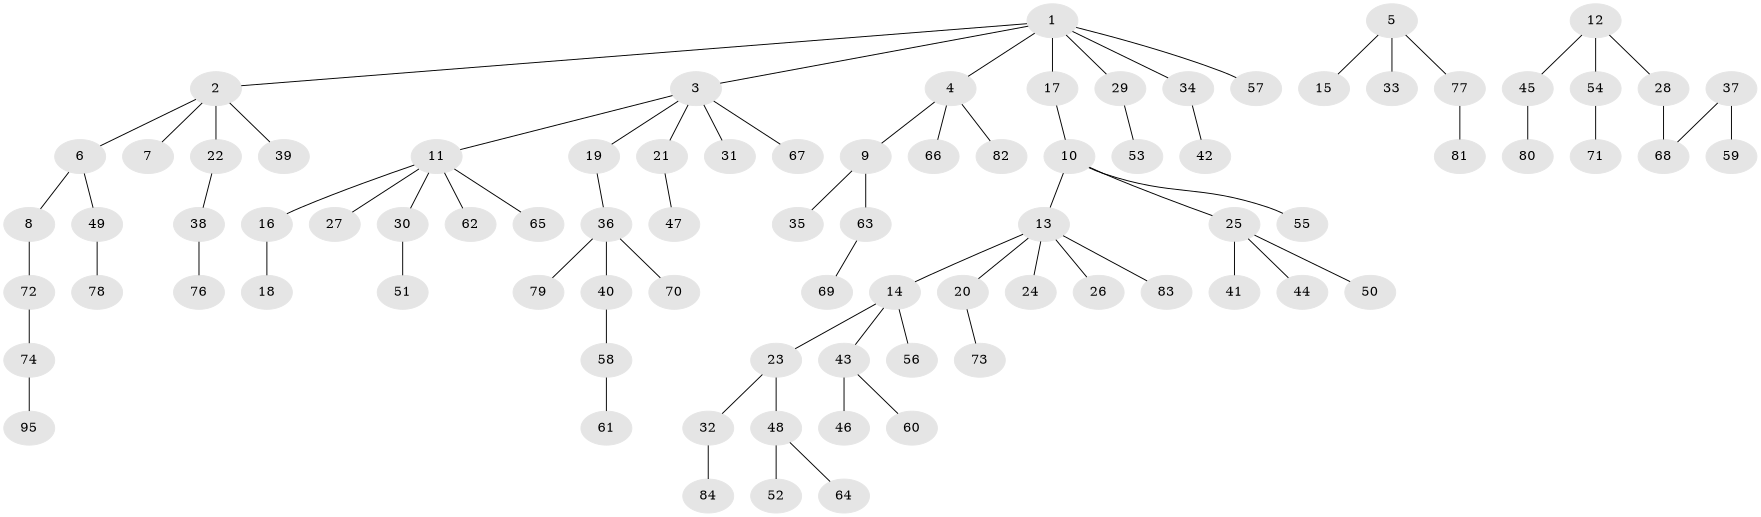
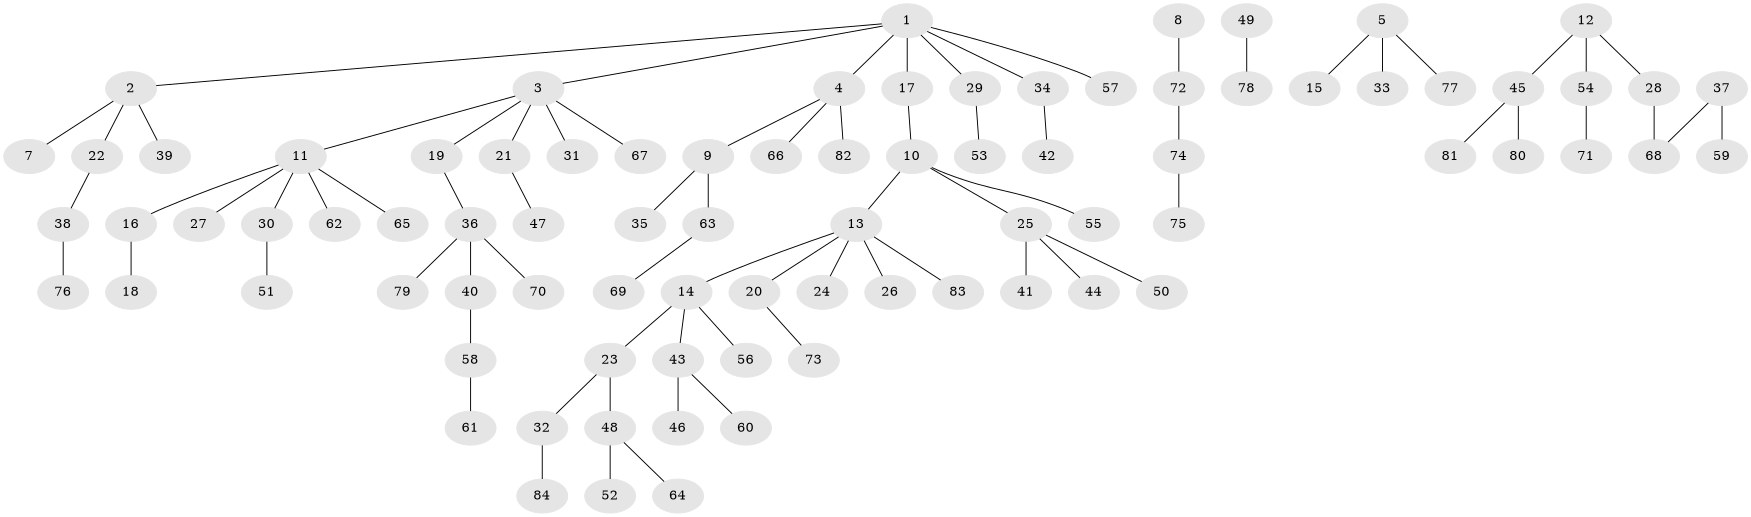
edge "77" -- "81": now "45" -- "81"
node "6": removed
node "95": label "95" -> "75"
